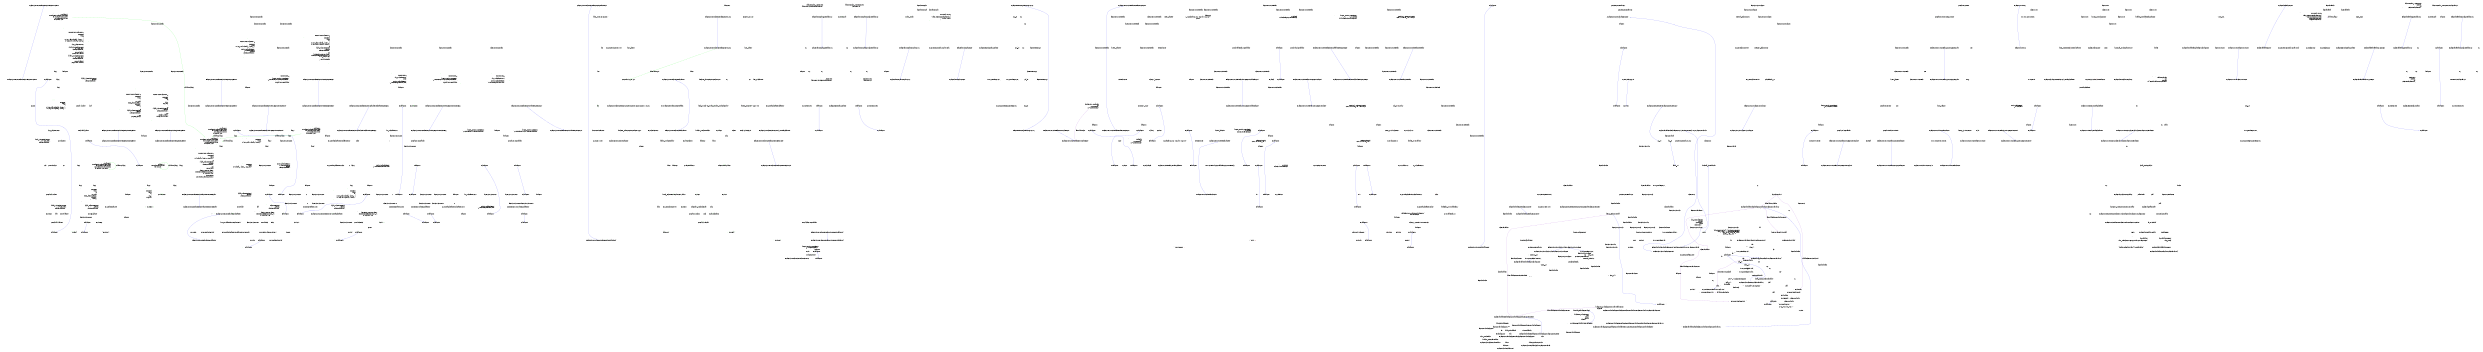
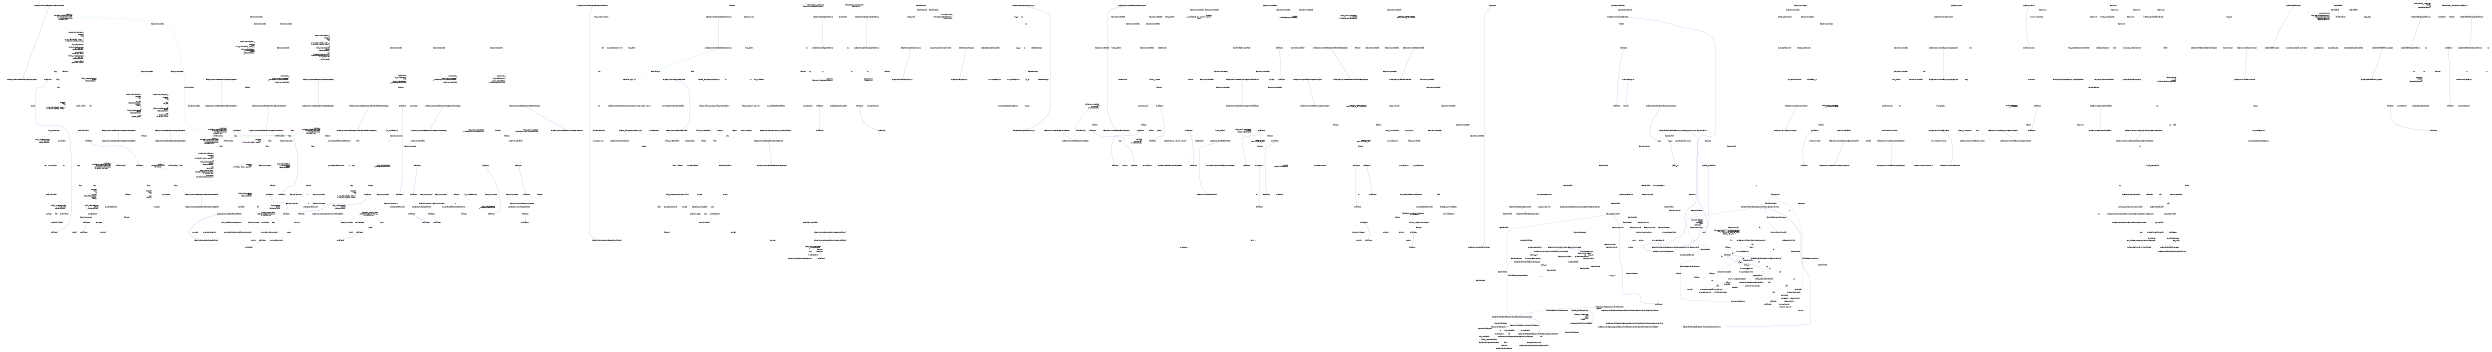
node "_connection.AcquireJobLock(toState)": label "_connection.AcquireJobLock(toState)" -> "_connection.AcquireJobLock(jobId)"
